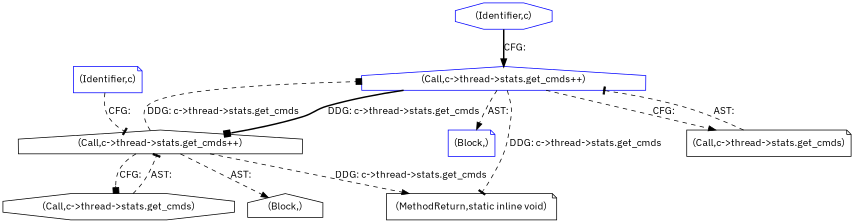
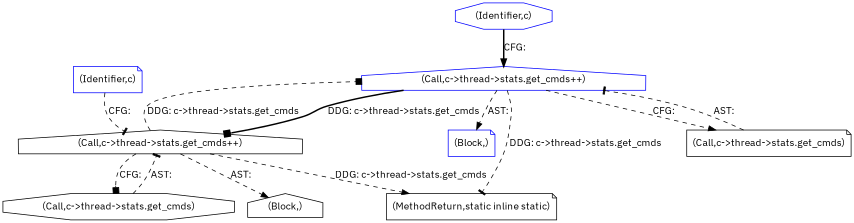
node "(MethodReturn,static inline void)": label "(MethodReturn,static inline void)" -> "(MethodReturn,static inline static)"
